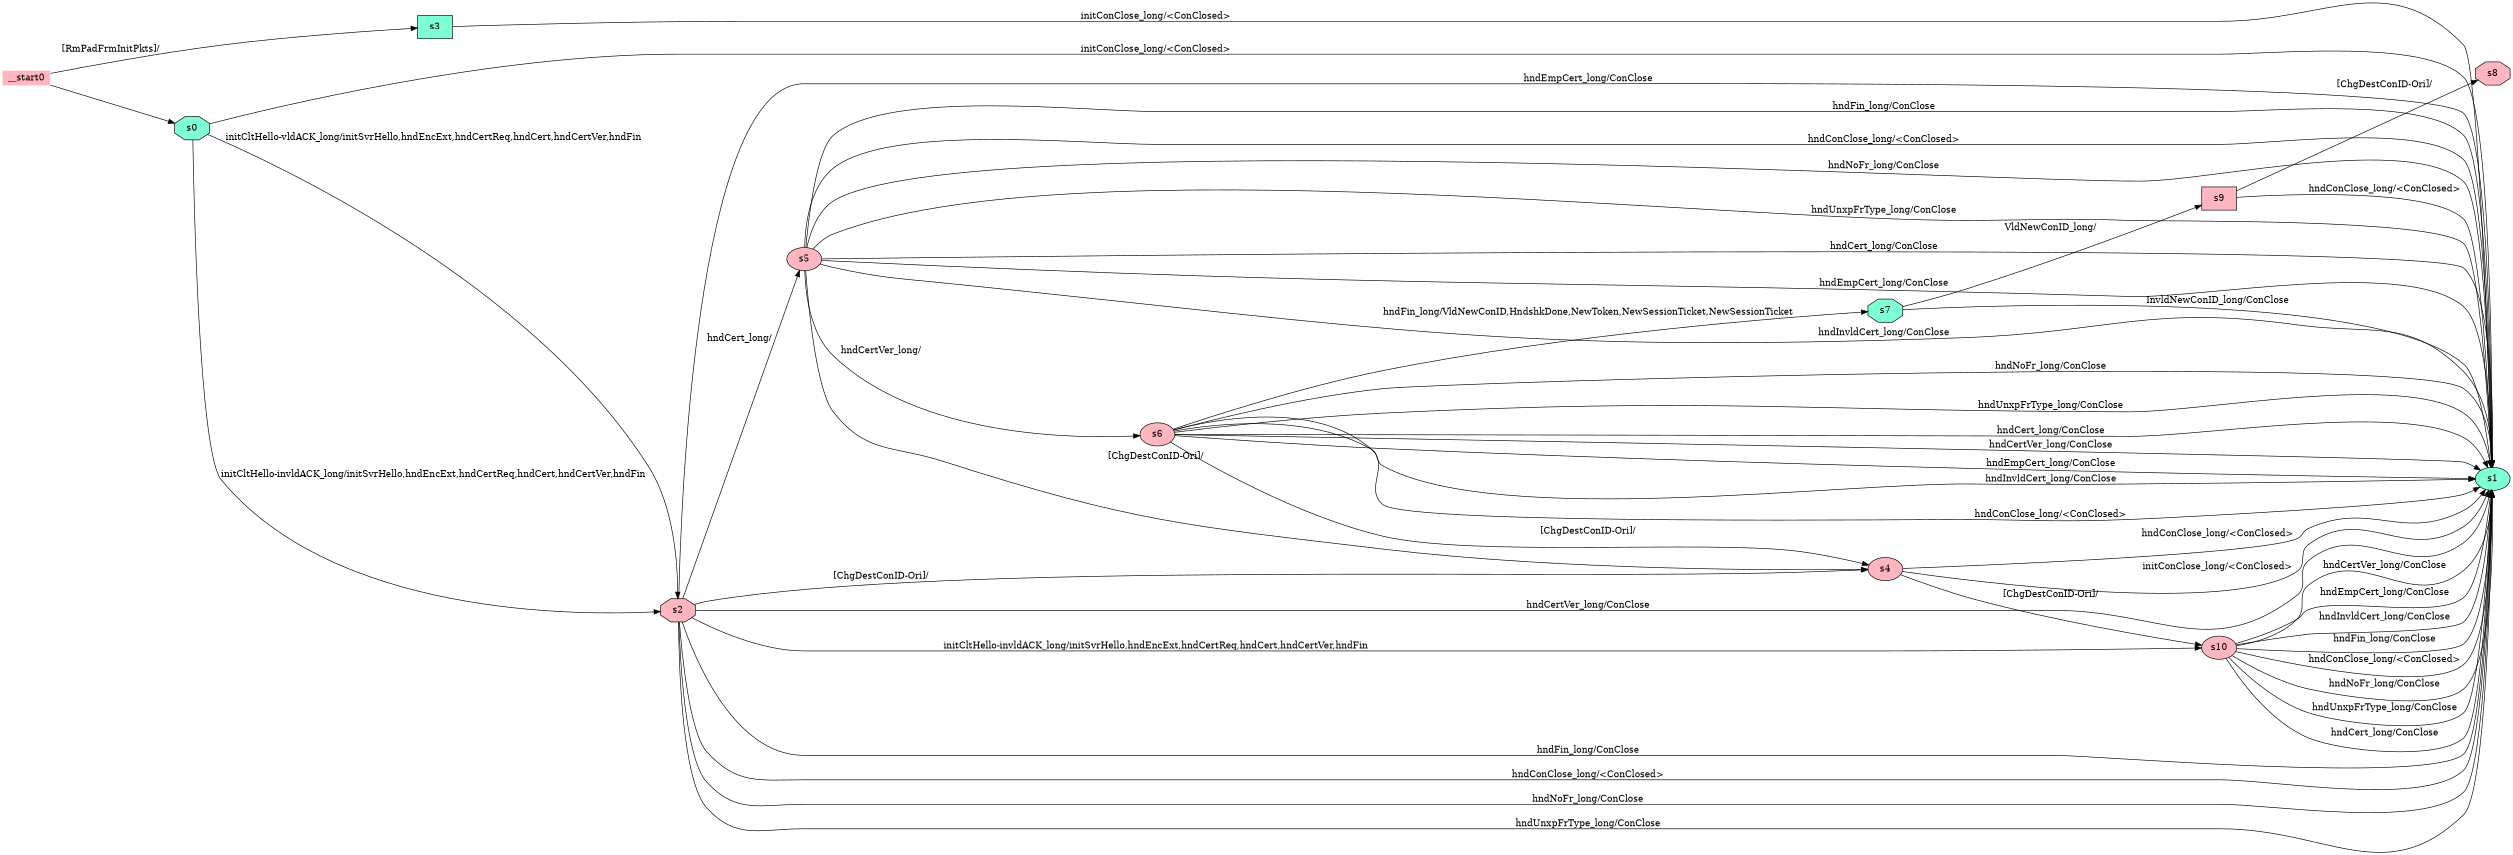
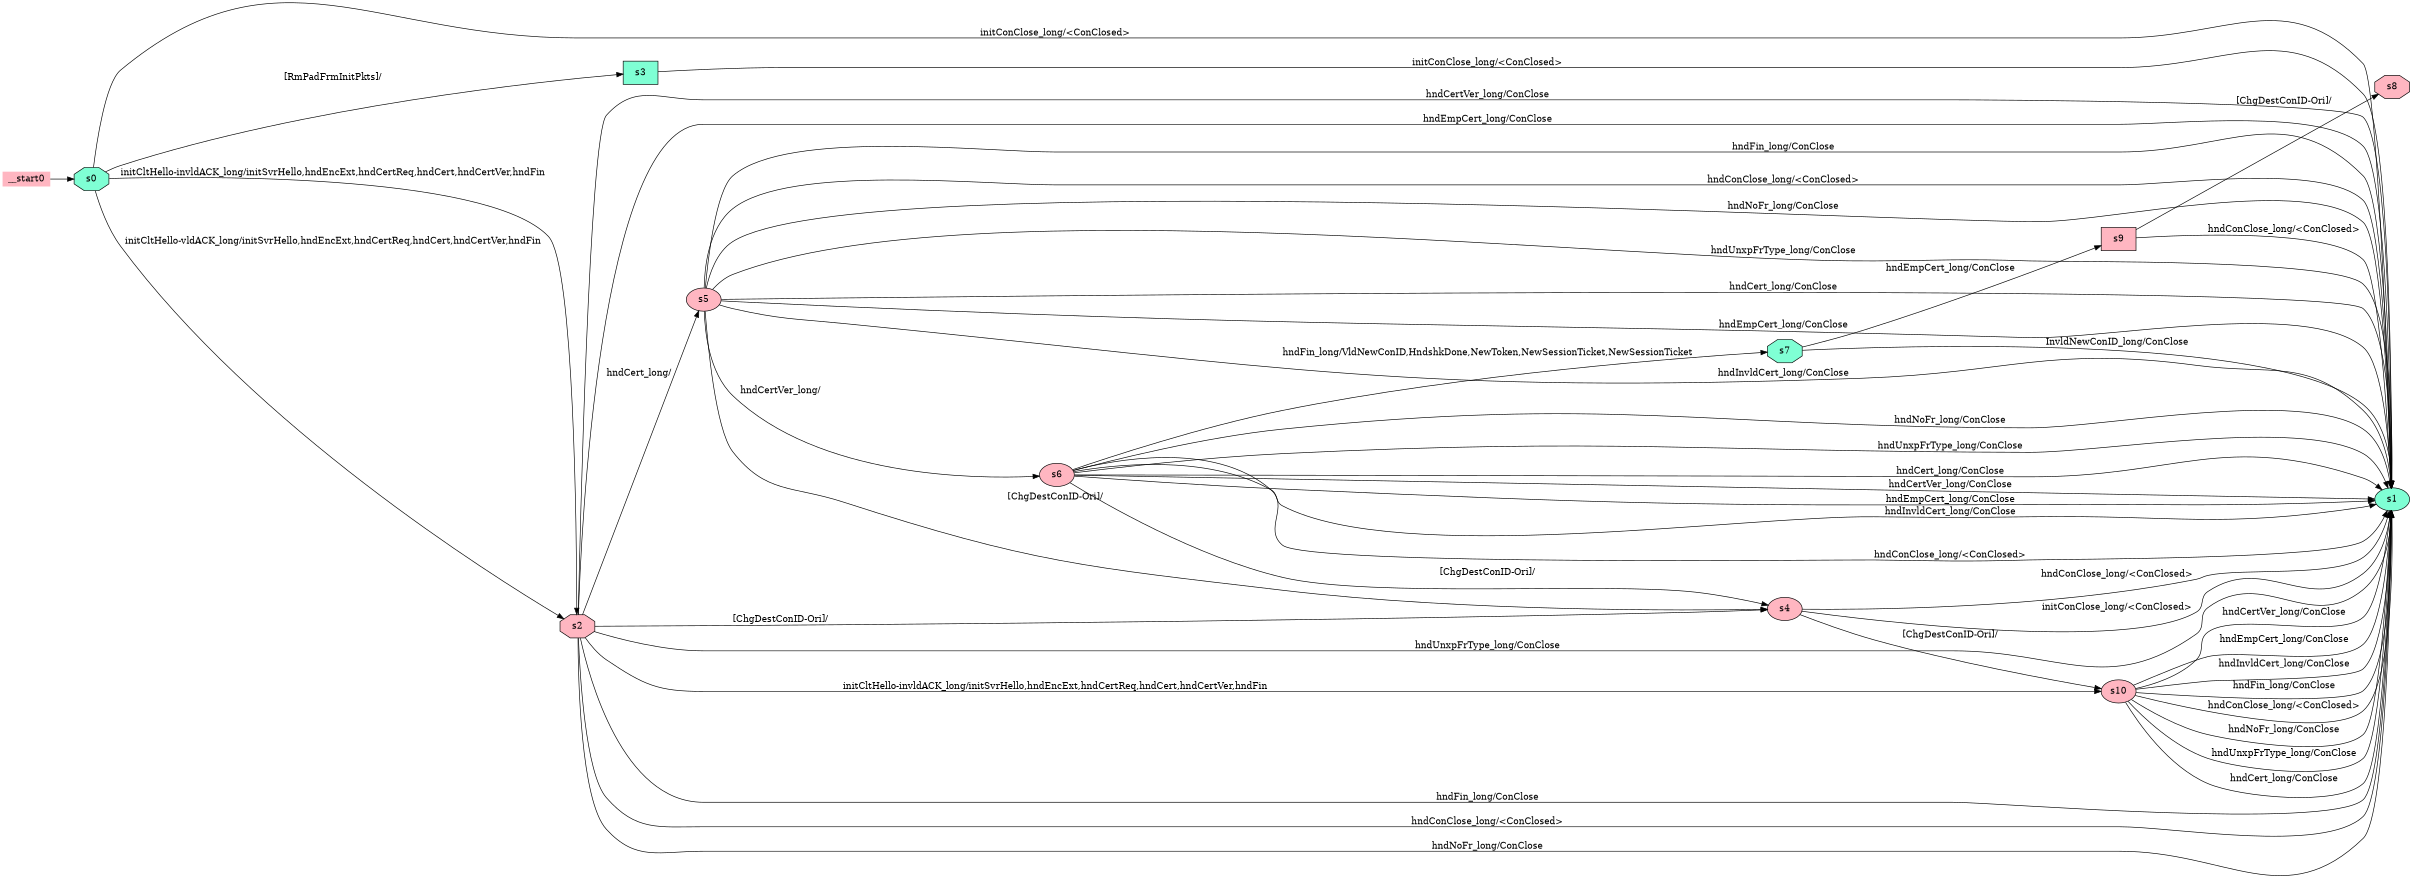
edge "__start0" -> "s3": now "s0" -> "s3"
edge "s7" -> "s9": label "VldNewConID_long/ " -> "hndEmpCert_long/ConClose "
